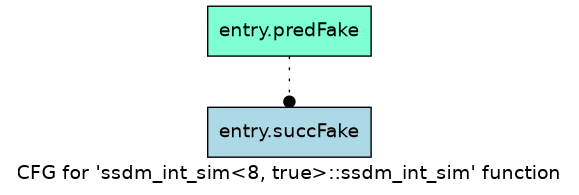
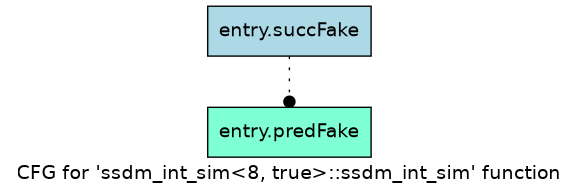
edge "entry.predFake" -> "entry.succFake": reversed
